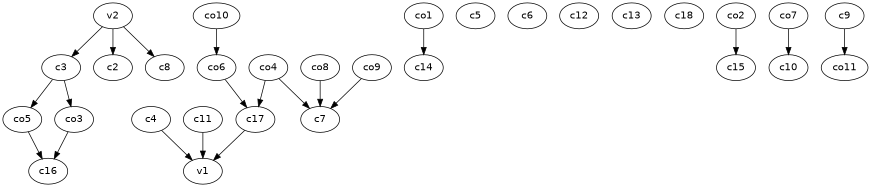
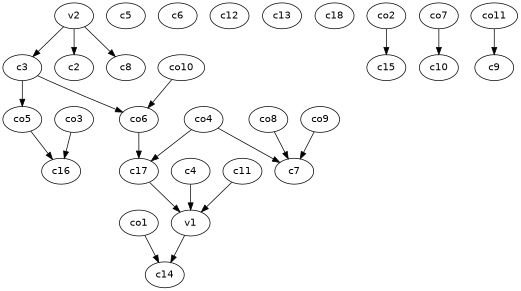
edge "c9" -> "co11": reversed
edge "c3" -> "co3": now "c3" -> "co6"
edge "v1" -> "c14": added
